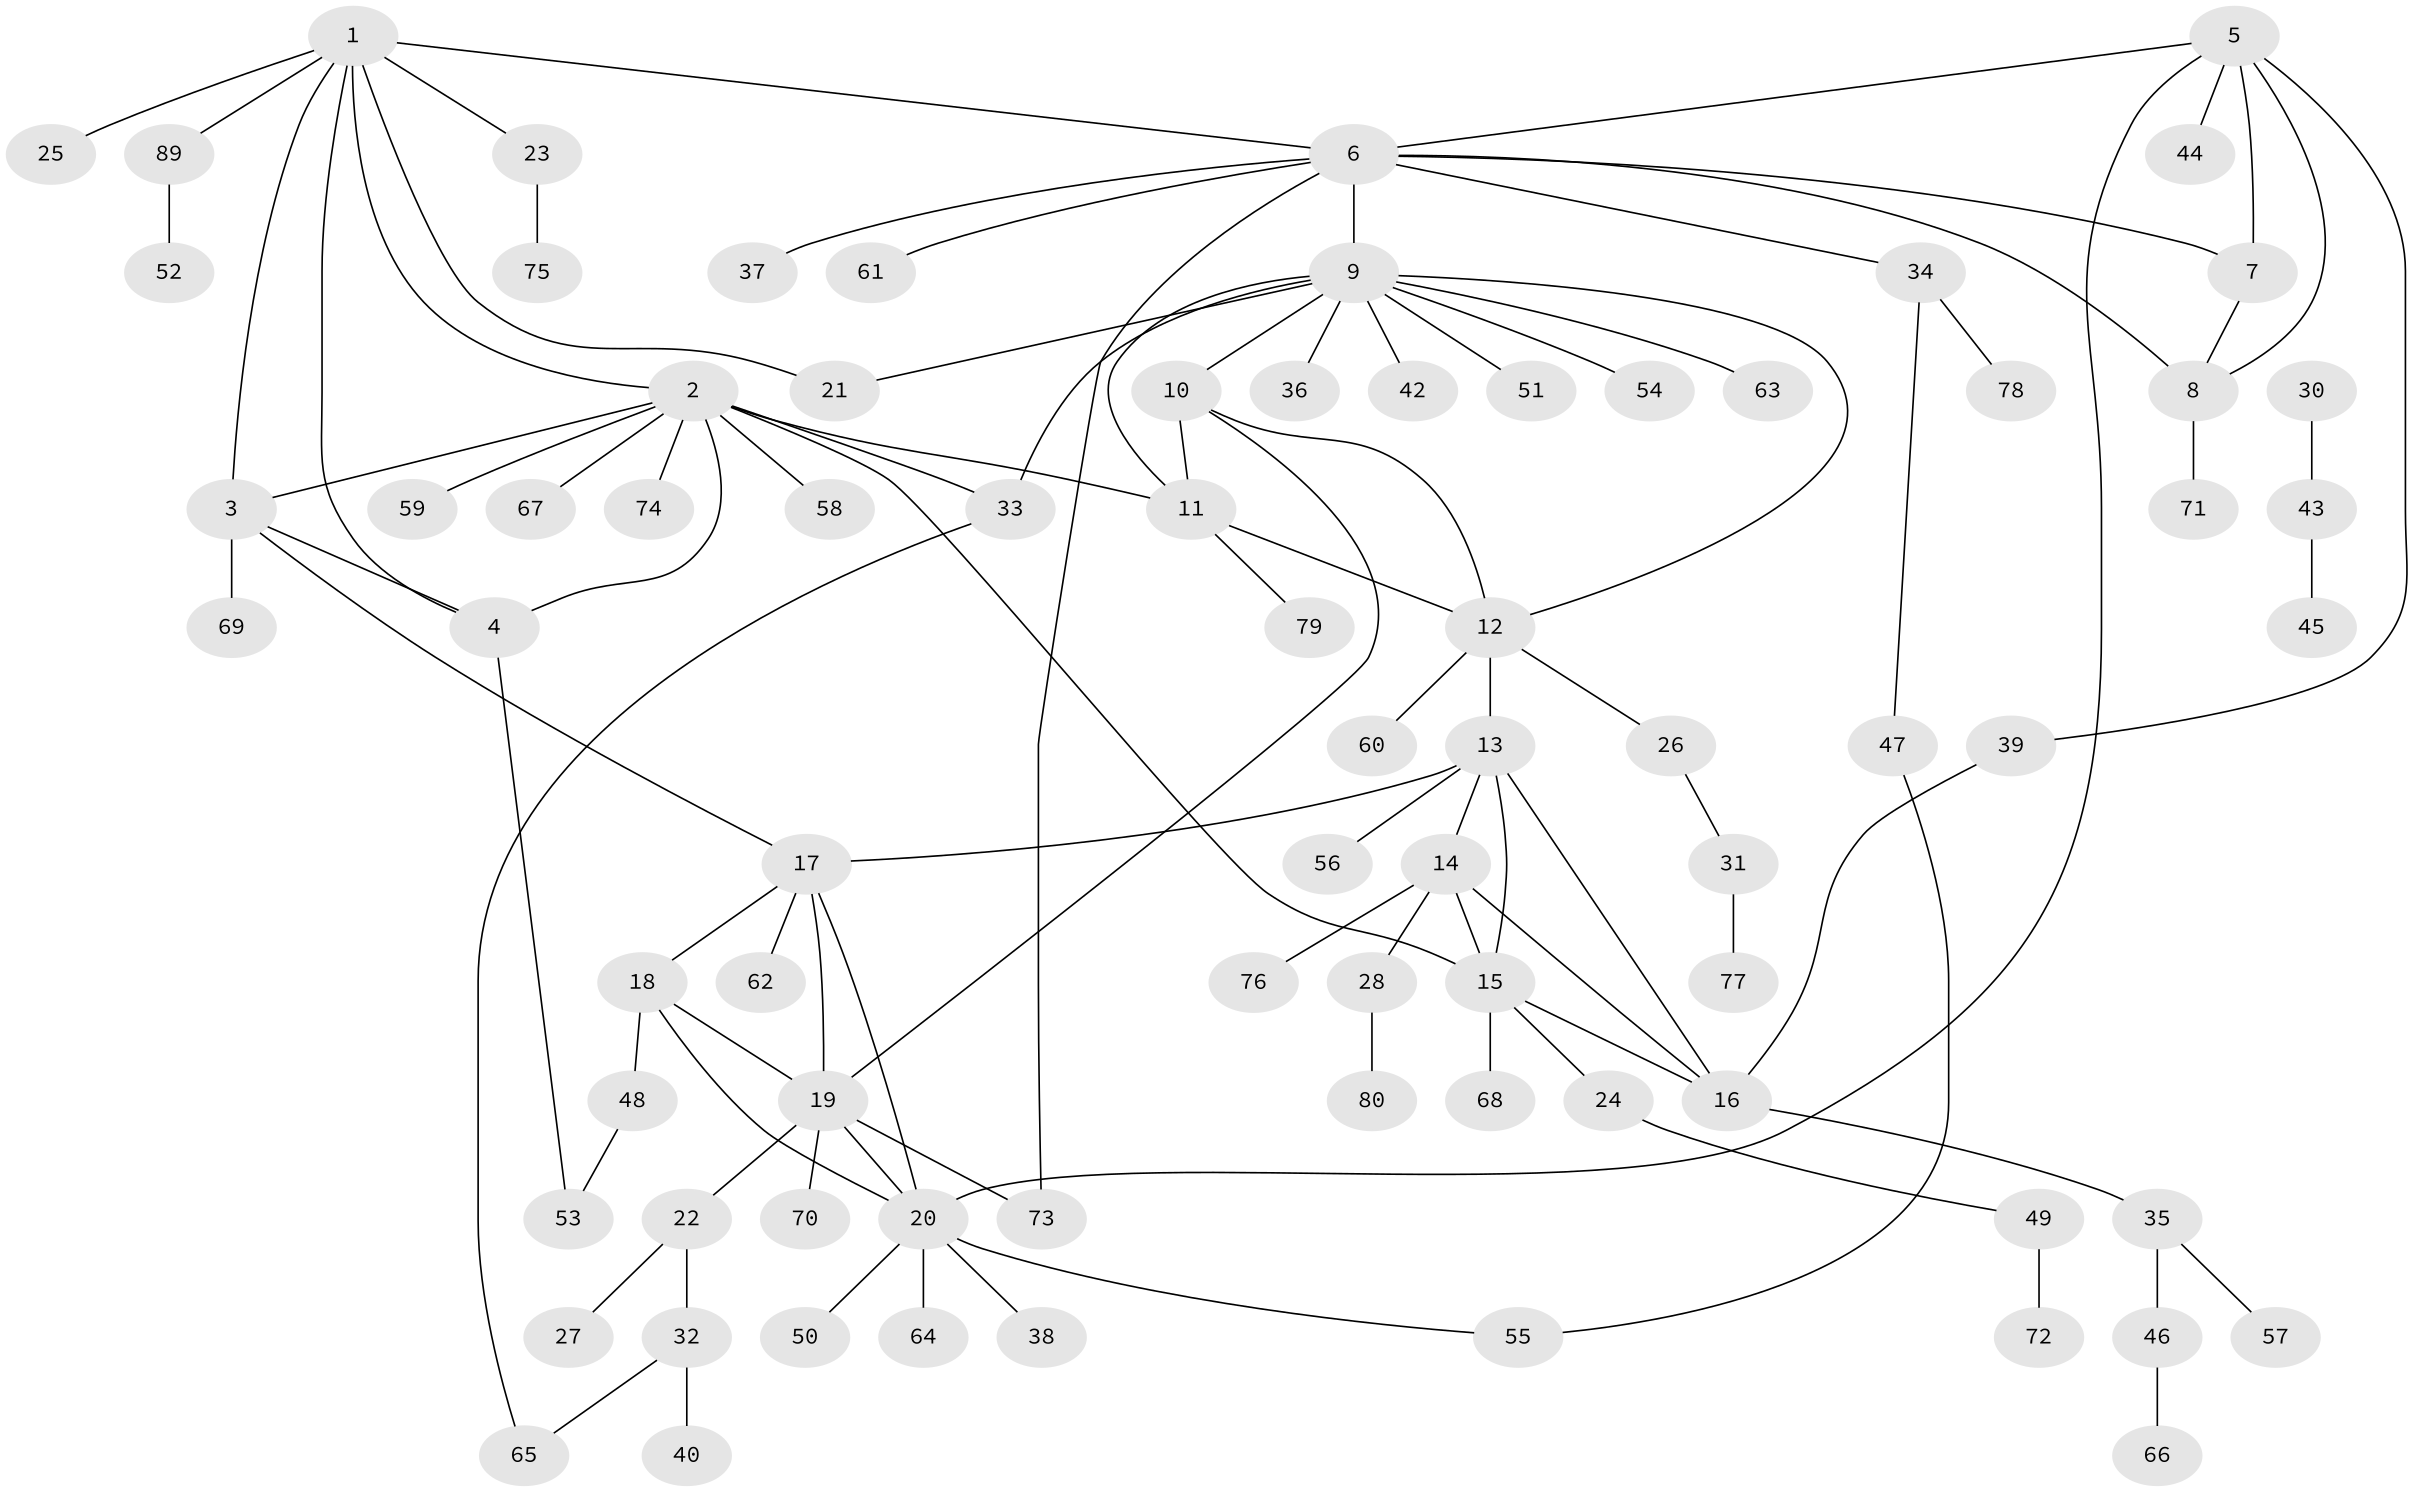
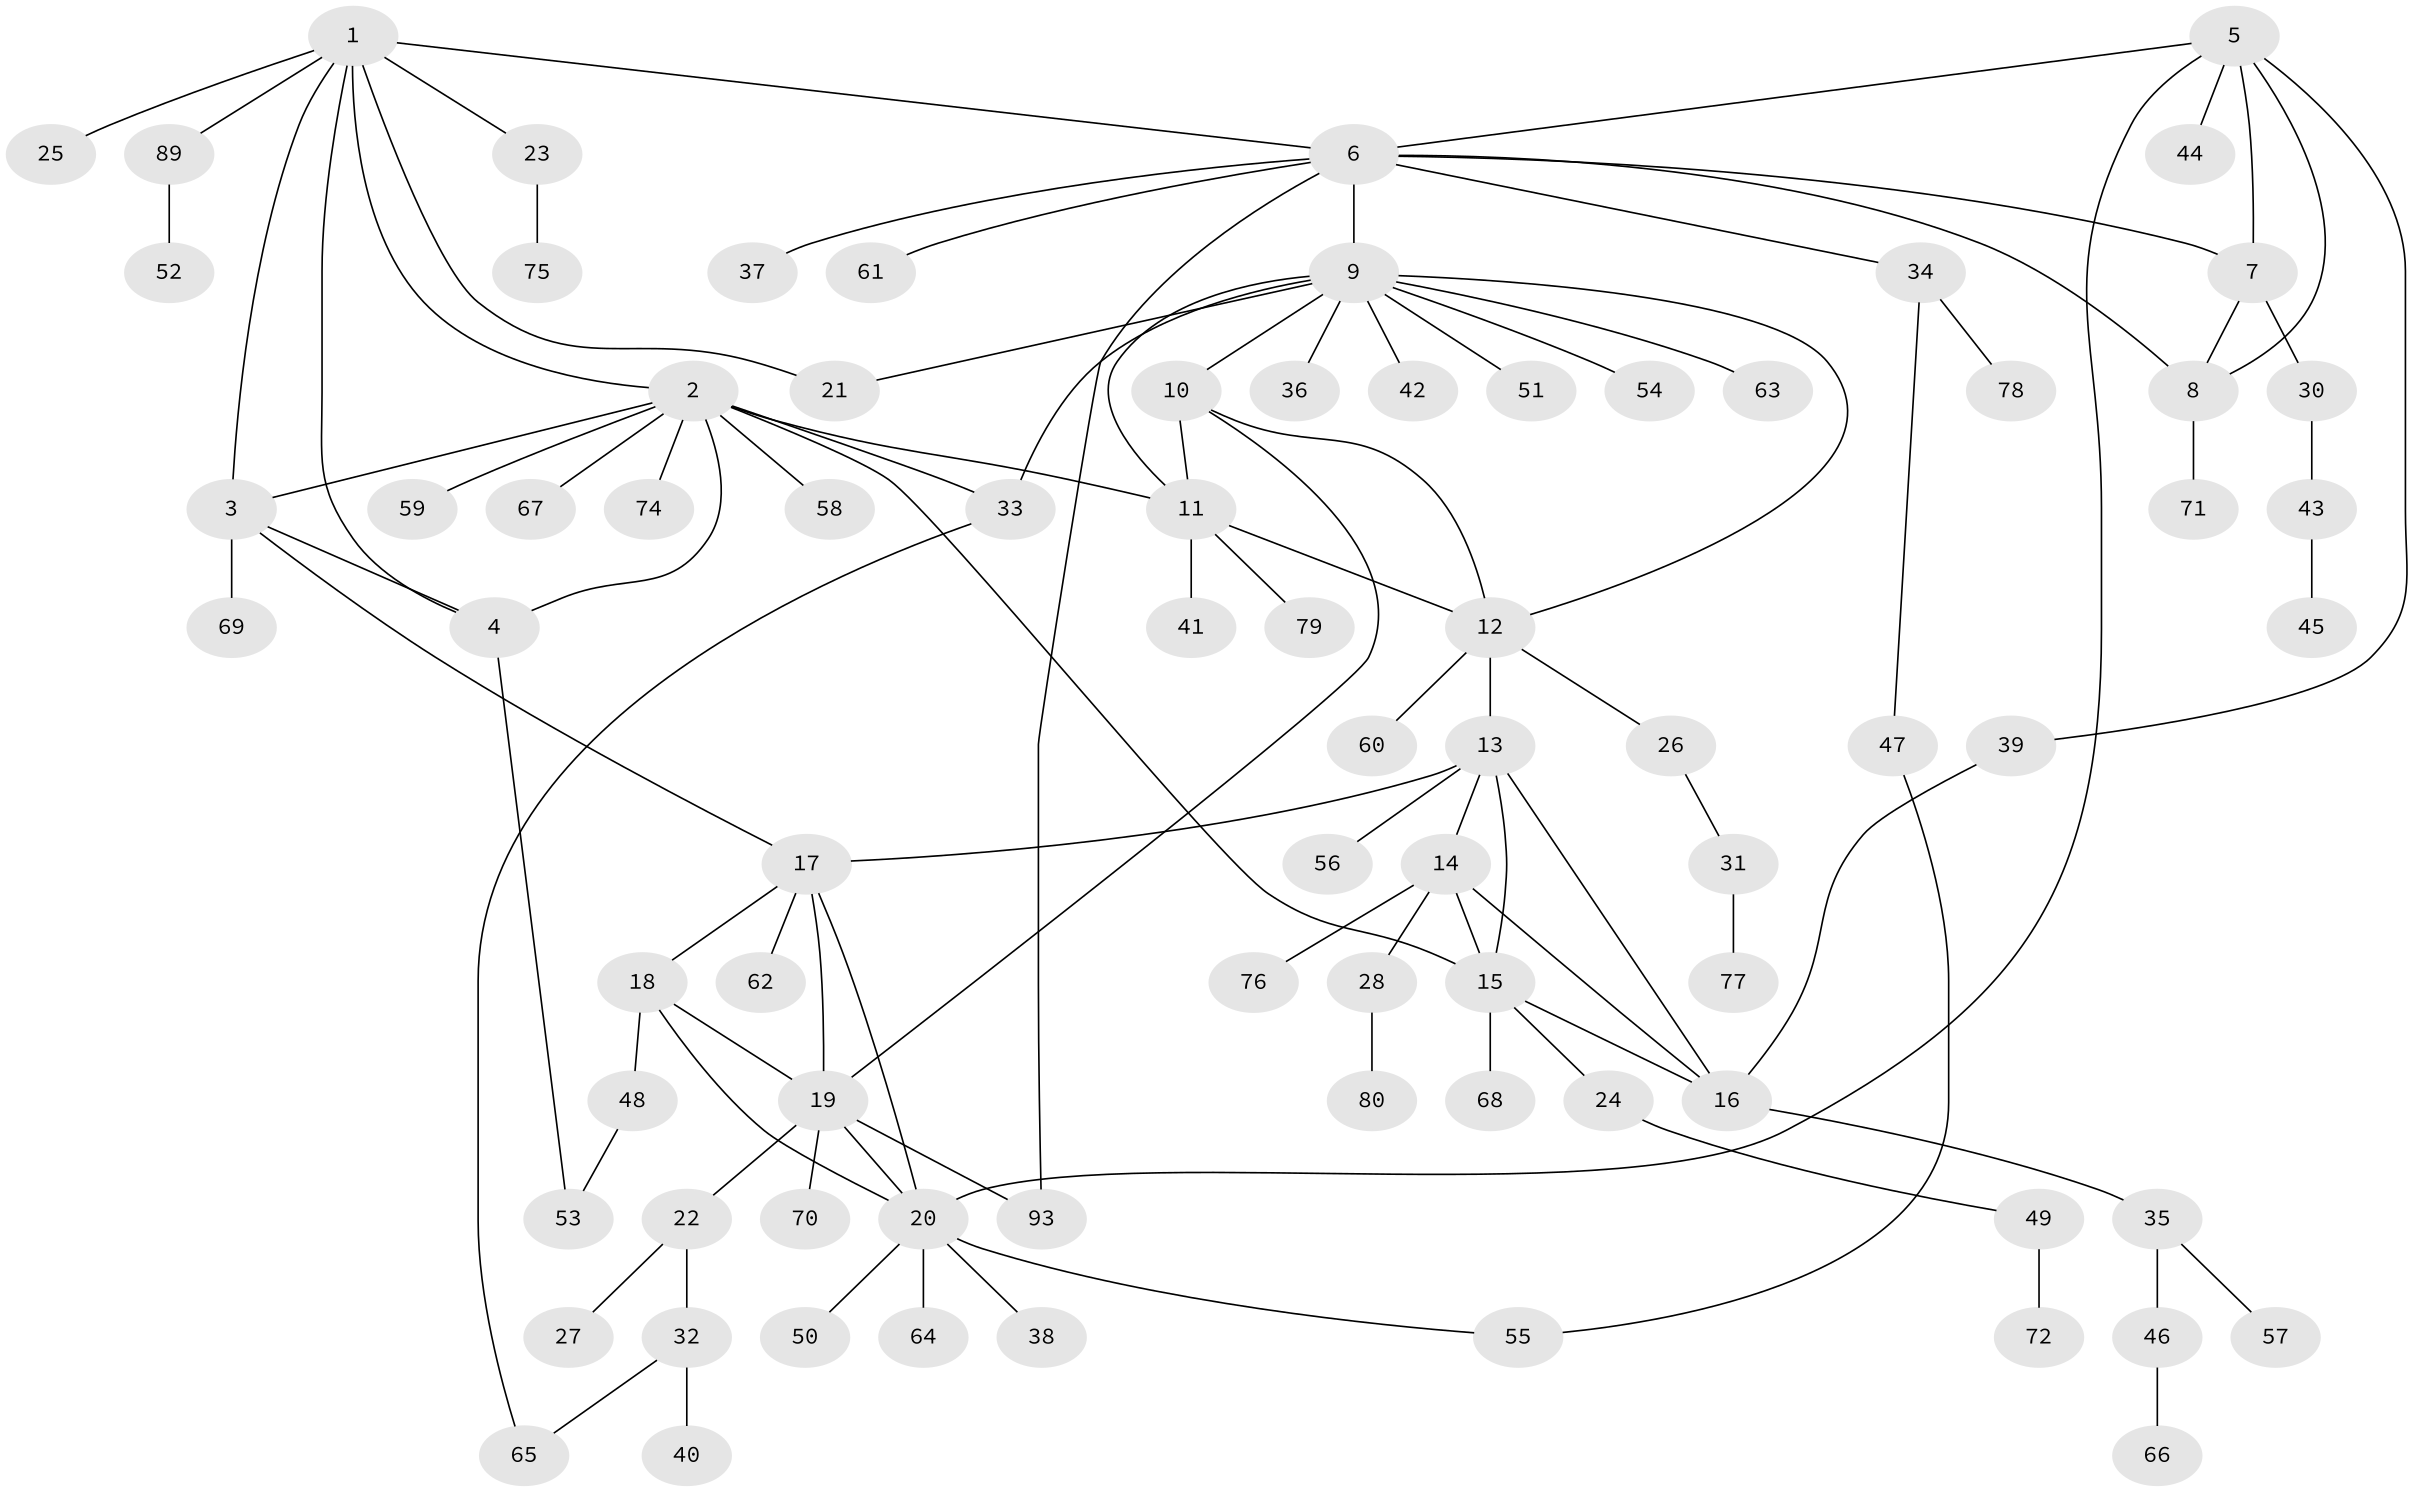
edge "7" -- "30": added
node "41": added
node "73": label "73" -> "93"
